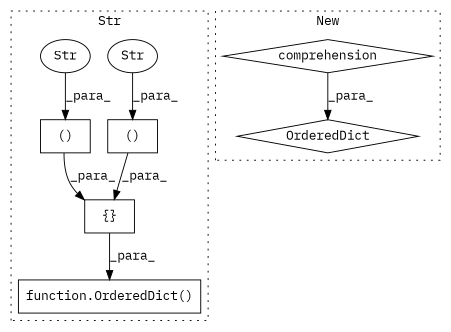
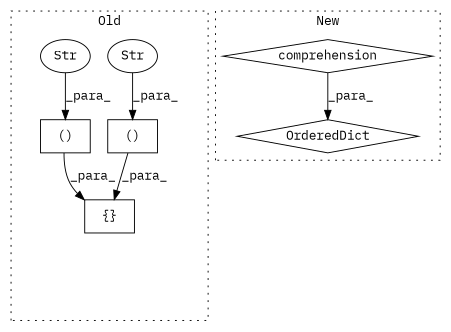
cluster "Str": label "Str" -> "Old"
node "function.OrderedDict()": removed
